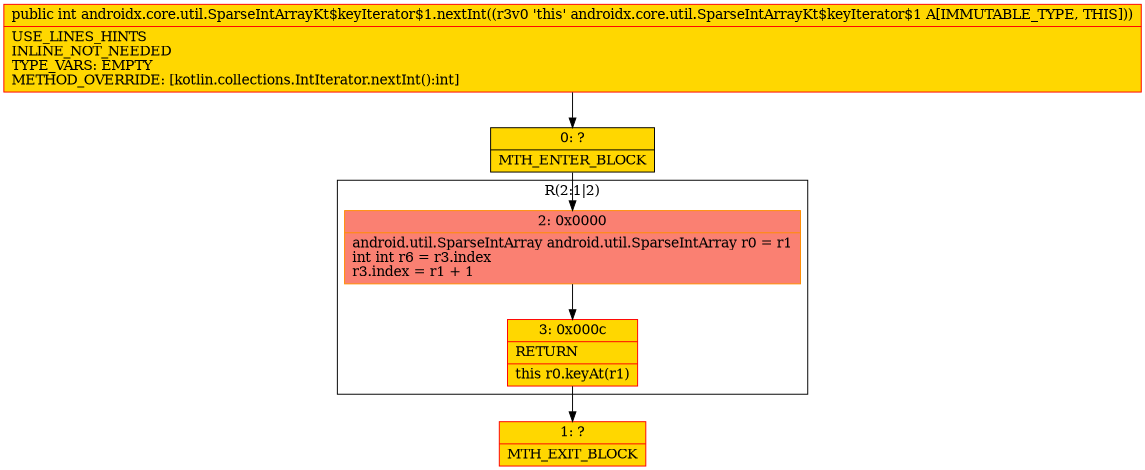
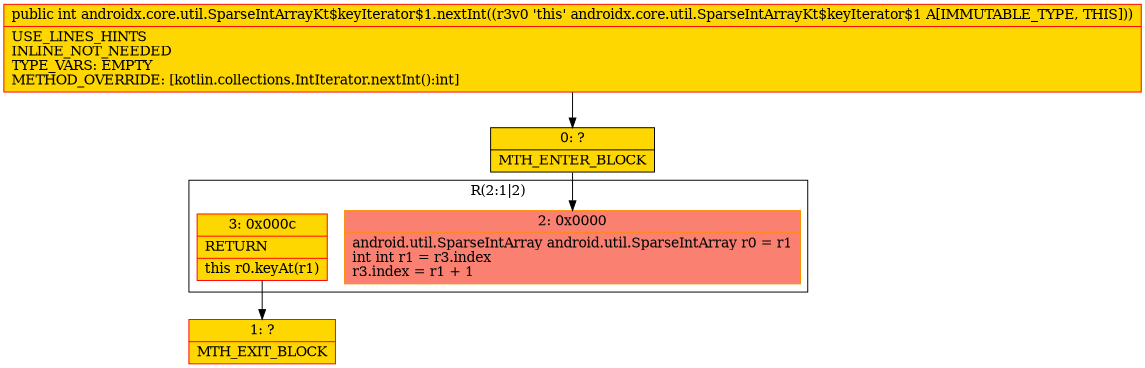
node "2: 0x0000": text "int int r6 = r3.index" -> "int int r1 = r3.index"
edge "2: 0x0000" -> "3: 0x000c": removed
